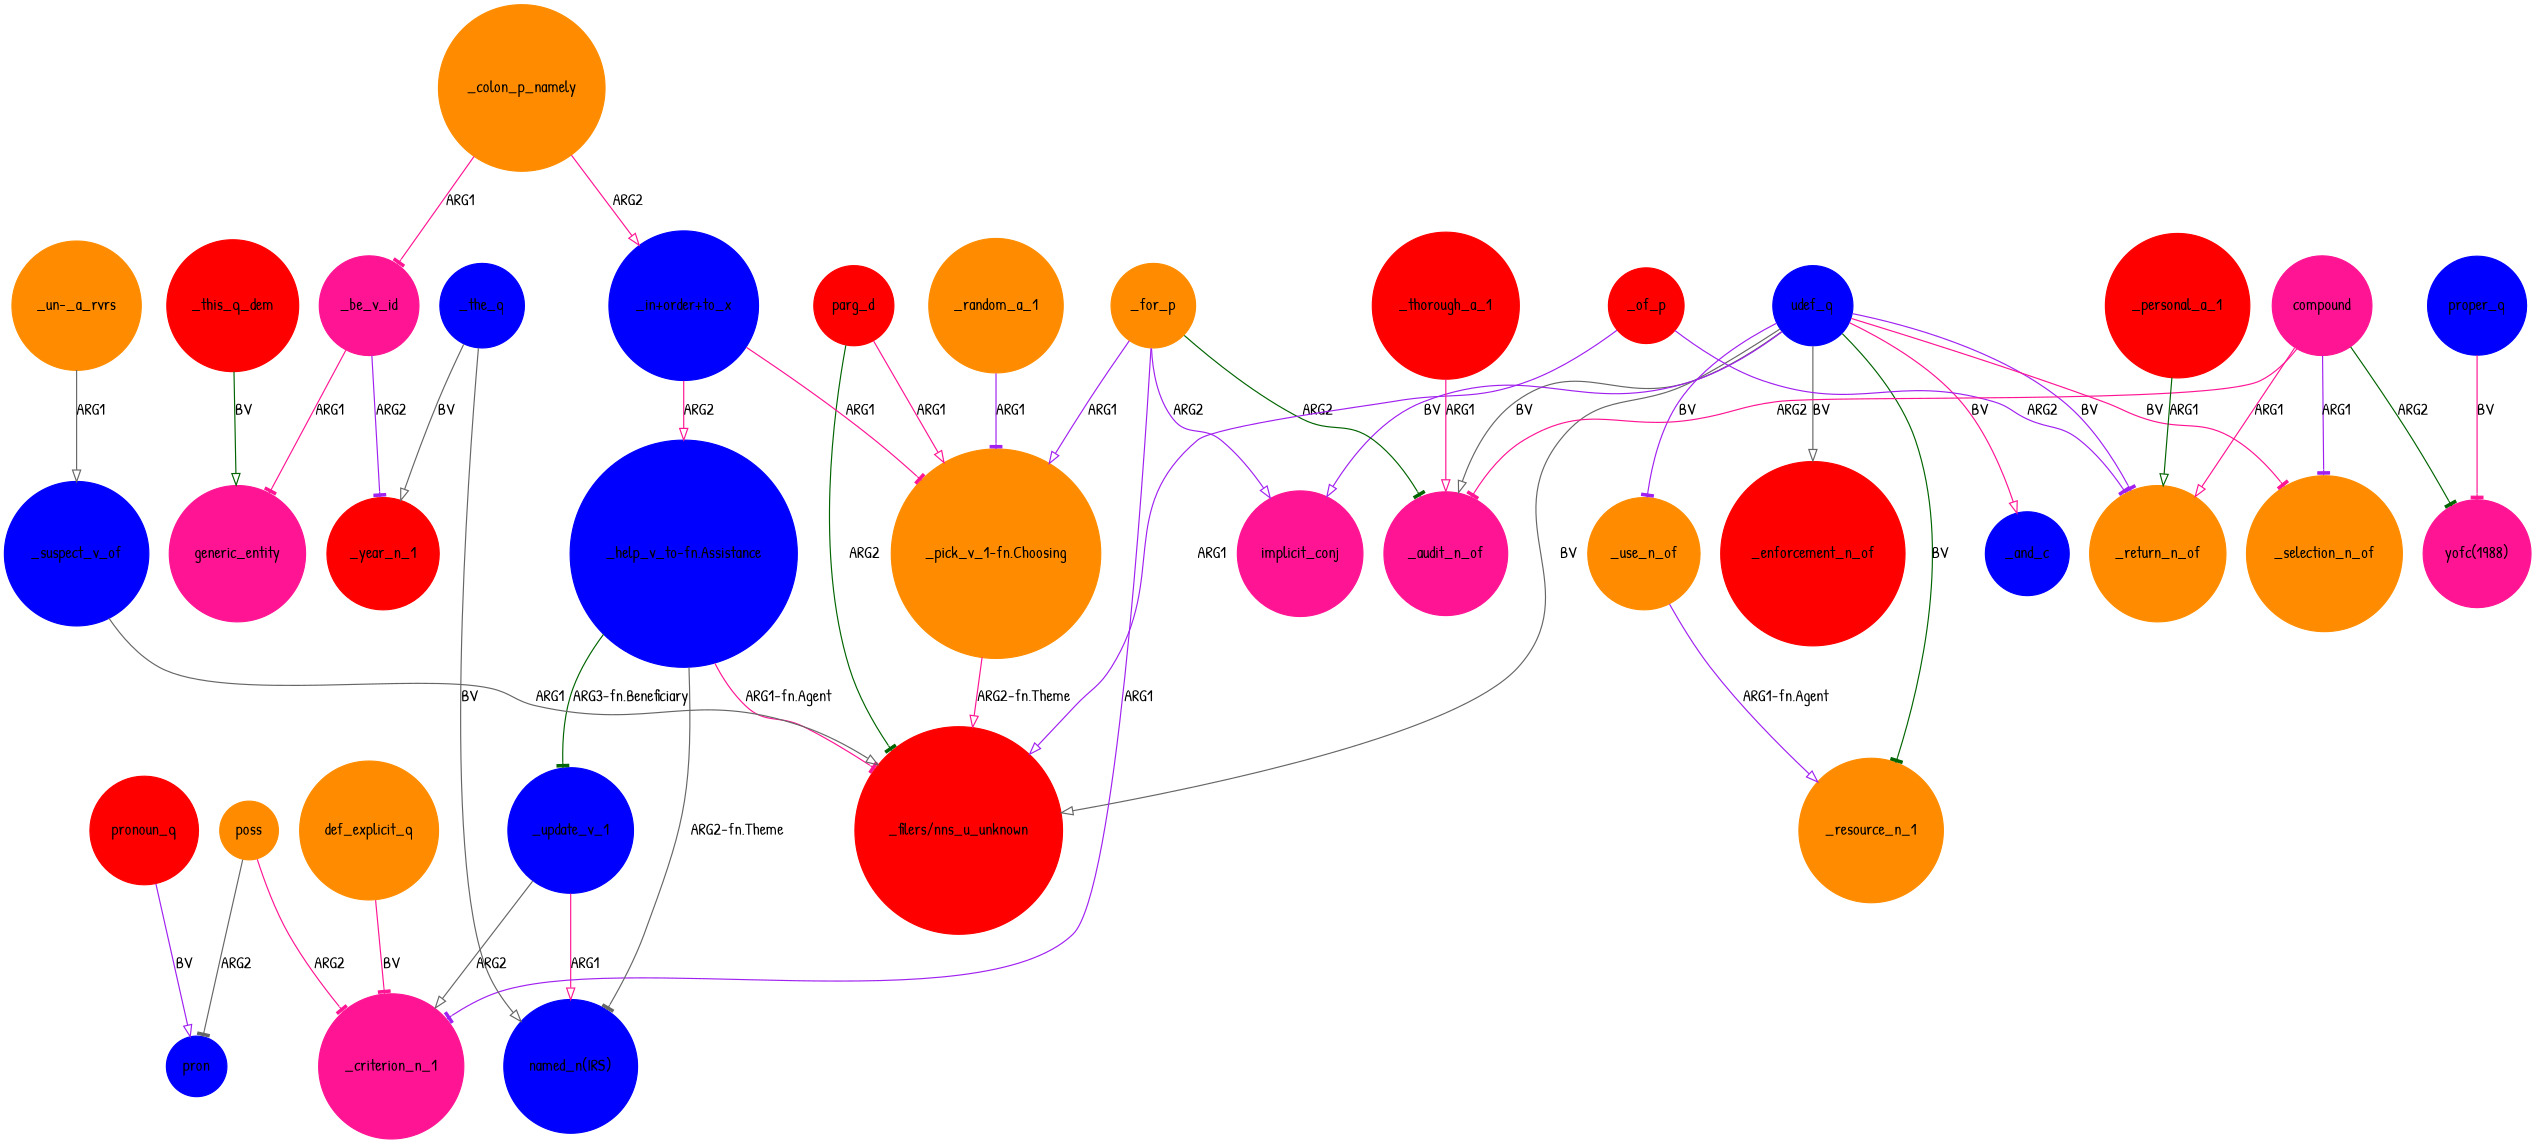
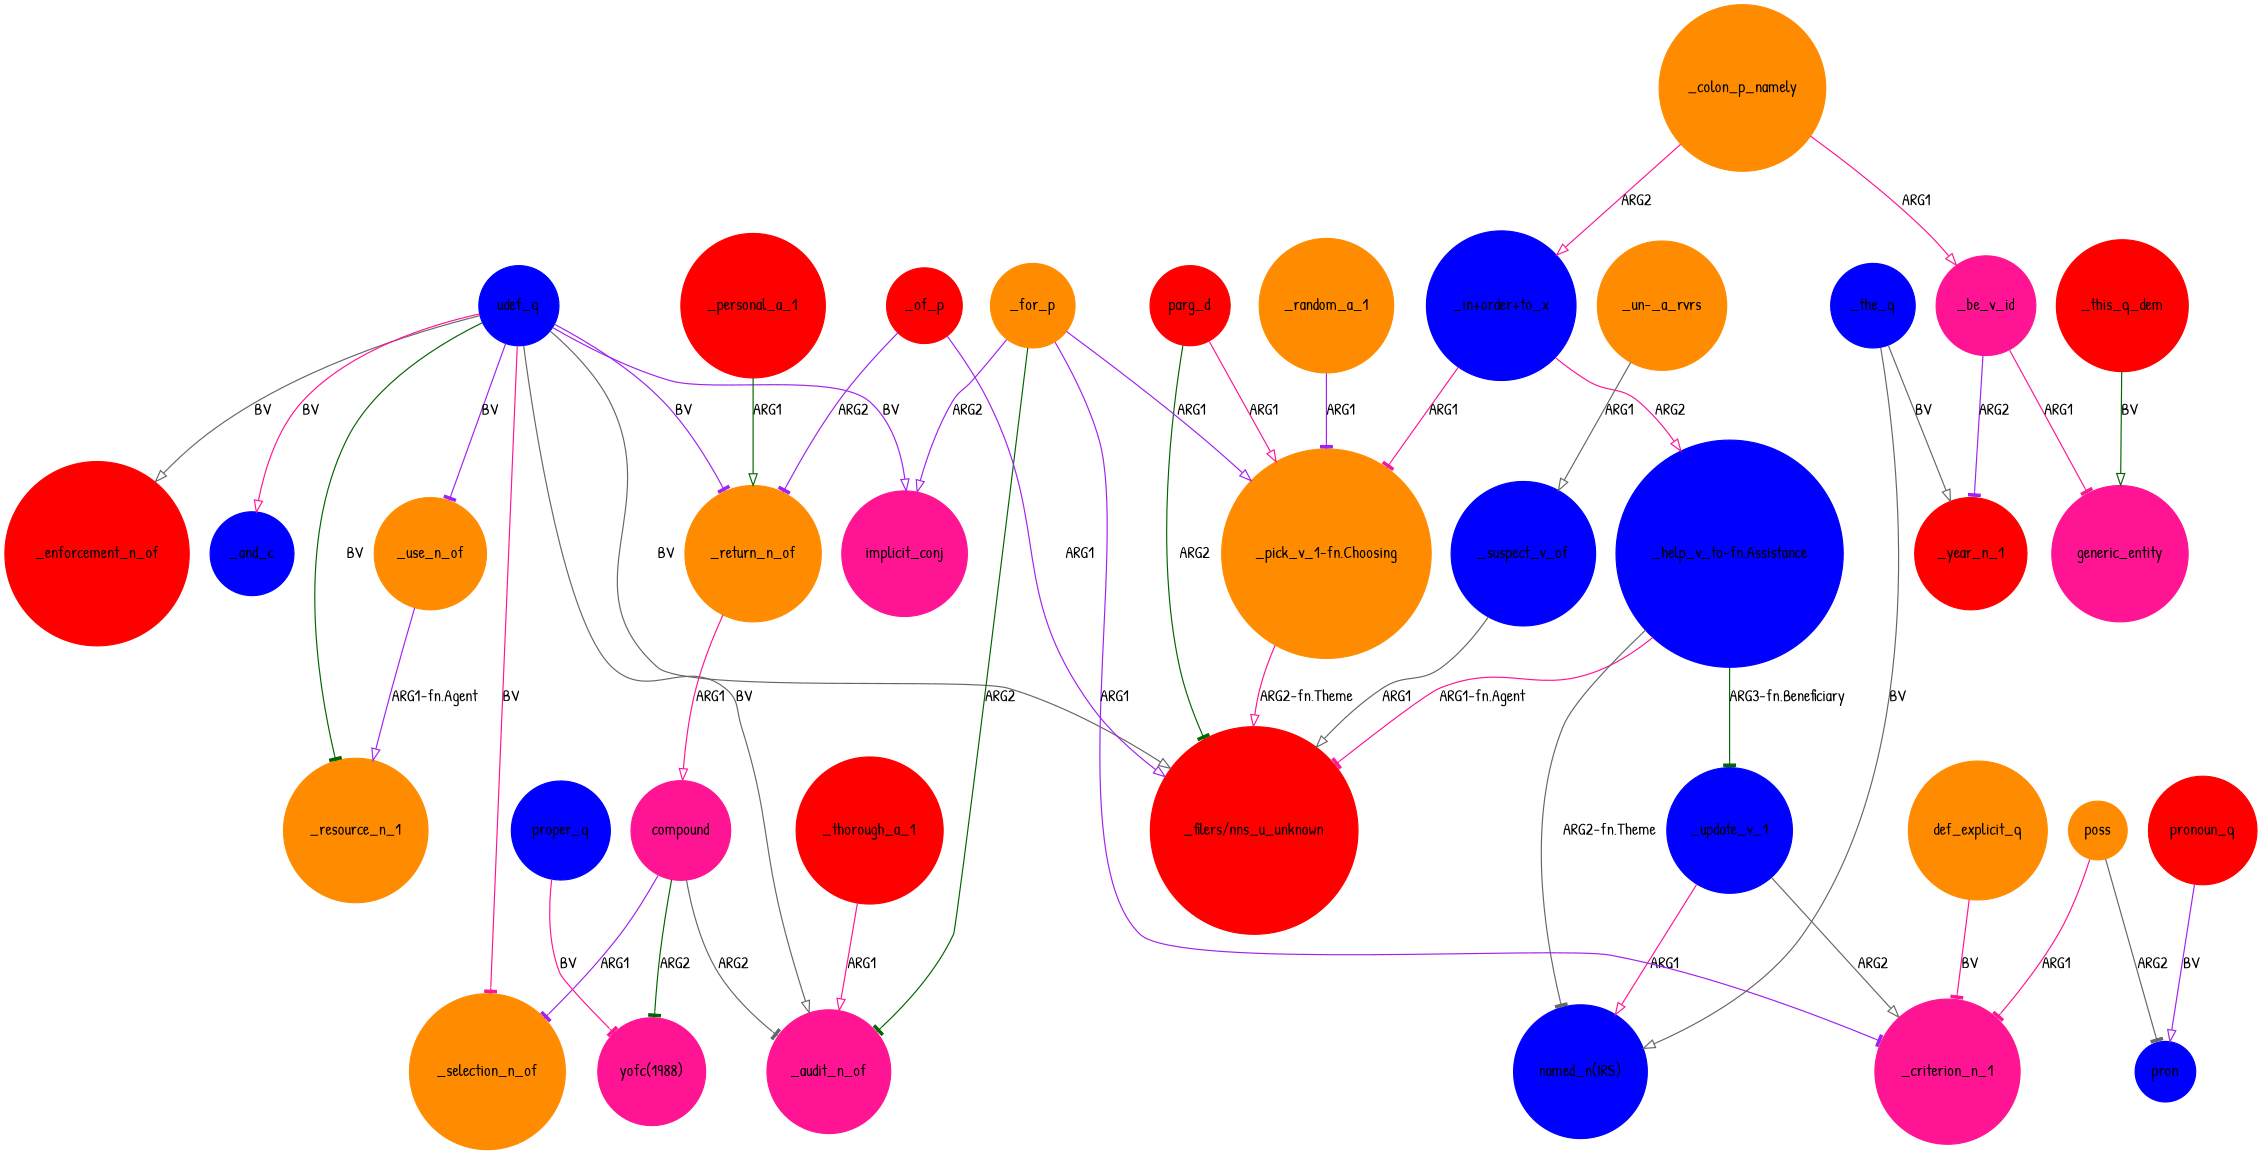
edge "_colon_p_namely" -> "_be_v_id": arrowhead tee -> onormal
edge "compound" -> "_audit_n_of": color deeppink -> gray40
edge "compound" -> "_return_n_of": reversed
edge "poss" -> "_criterion_n_1": label "ARG2" -> "ARG1"
